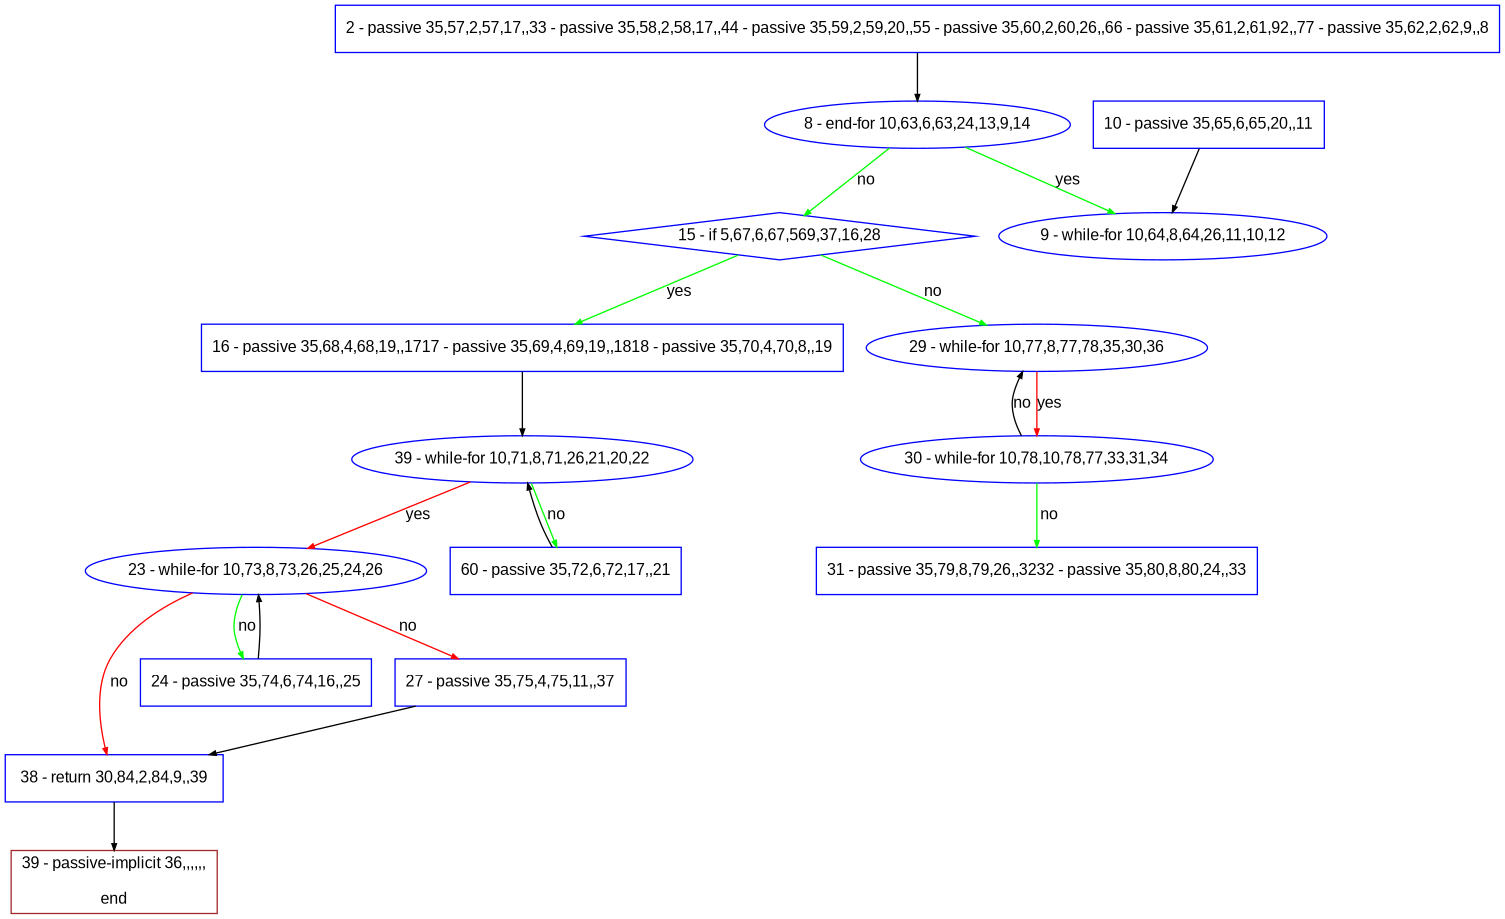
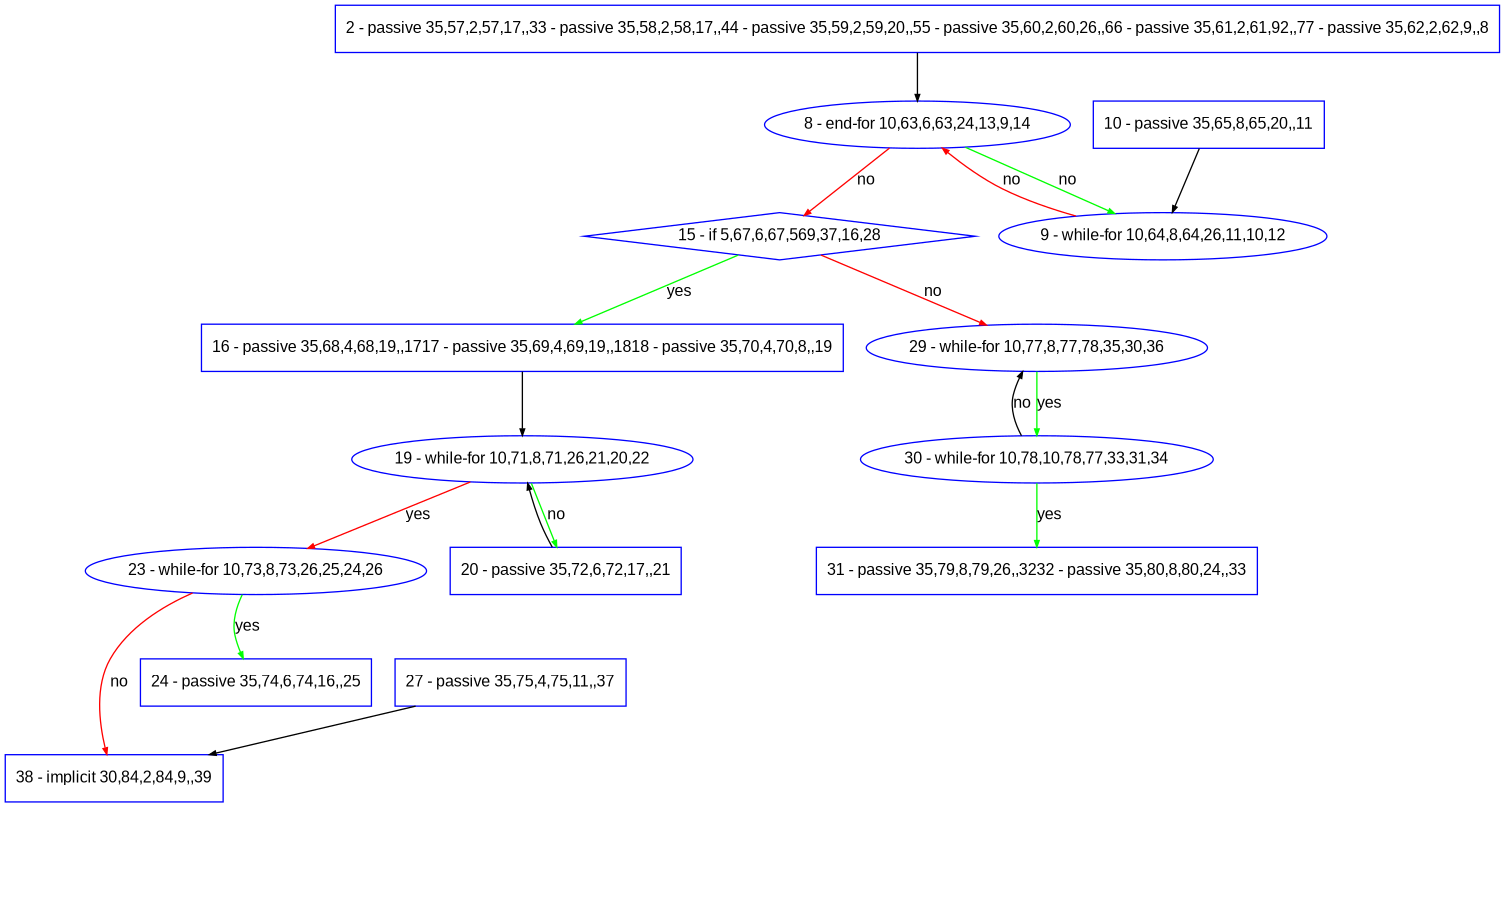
node "10 - passive 35,65,6,65,20,,11": label "10 - passive 35,65,6,65,20,,11" -> "10 - passive 35,65,8,65,20,,11"
edge "8 - end-for 10,63,6,63,24,13,9,14" -> "15 - if 5,67,6,67,569,37,16,28": color #00ff00 -> #ff0000
edge "8 - end-for 10,63,6,63,24,13,9,14" -> "9 - while-for 10,64,8,64,26,11,10,12": label "yes" -> "no"
edge "9 - while-for 10,64,8,64,26,11,10,12" -> "8 - end-for 10,63,6,63,24,13,9,14": added, label "no"
edge "15 - if 5,67,6,67,569,37,16,28" -> "29 - while-for 10,77,8,77,78,35,30,36": color #00ff00 -> #ff0000
edge "29 - while-for 10,77,8,77,78,35,30,36" -> "30 - while-for 10,78,10,78,77,33,31,34": color #ff0000 -> #00ff00
node "39 - while-for 10,71,8,71,26,21,20,22": label "39 - while-for 10,71,8,71,26,21,20,22" -> "19 - while-for 10,71,8,71,26,21,20,22"
edge "30 - while-for 10,78,10,78,77,33,31,34" -> "31 - passive 35,79,8,79,26,,3232 - passive 35,80,8,80,24,,33": label "no" -> "yes"
node "60 - passive 35,72,6,72,17,,21": label "60 - passive 35,72,6,72,17,,21" -> "20 - passive 35,72,6,72,17,,21"
edge "23 - while-for 10,73,8,73,26,25,24,26" -> "27 - passive 35,75,4,75,11,,37": removed, label "no"
edge "23 - while-for 10,73,8,73,26,25,24,26" -> "24 - passive 35,74,6,74,16,,25": label "no" -> "yes"
edge "24 - passive 35,74,6,74,16,,25" -> "23 - while-for 10,73,8,73,26,25,24,26": removed
node "38 - return 30,84,2,84,9,,39": label "38 - return 30,84,2,84,9,,39" -> "38 - implicit 30,84,2,84,9,,39"
node "39 - passive-implicit 36,,,,,, end": removed
